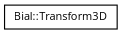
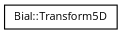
node "Bial::Transform3D": label "Bial::Transform3D" -> "Bial::Transform5D"
